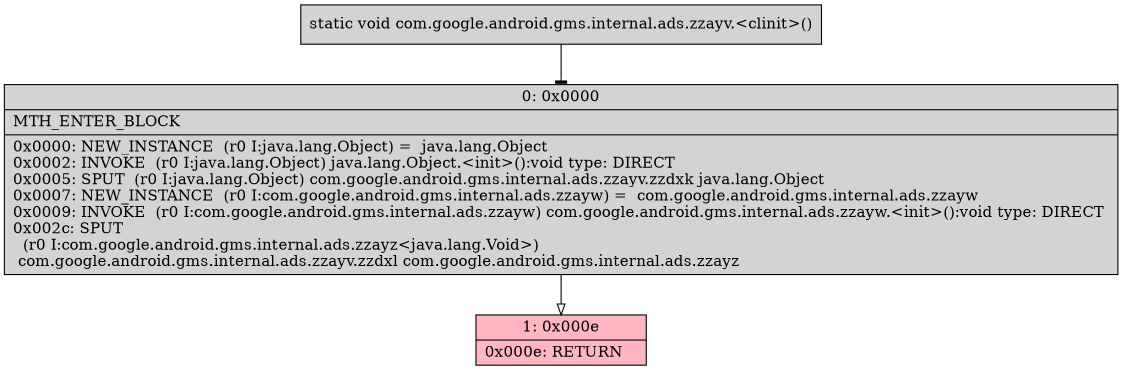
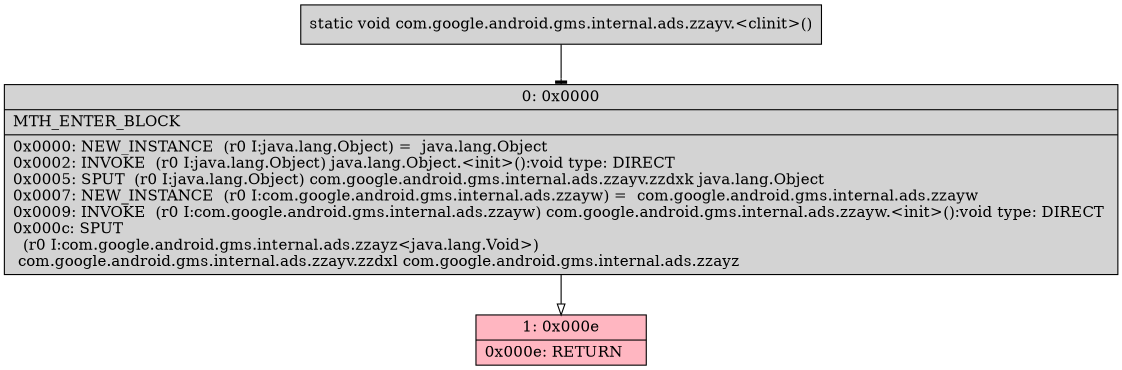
node "0: 0x0000": text "0x002c: SPUT" -> "0x000c: SPUT"
